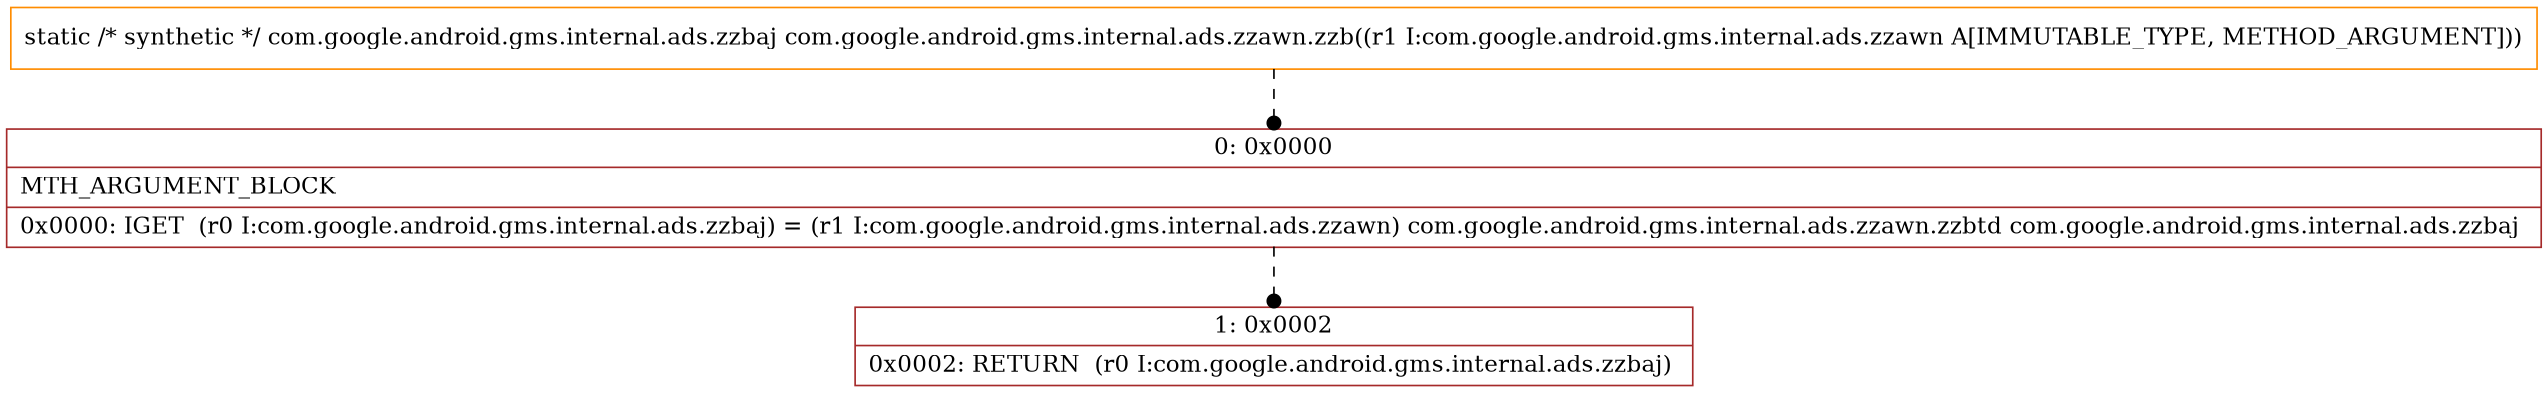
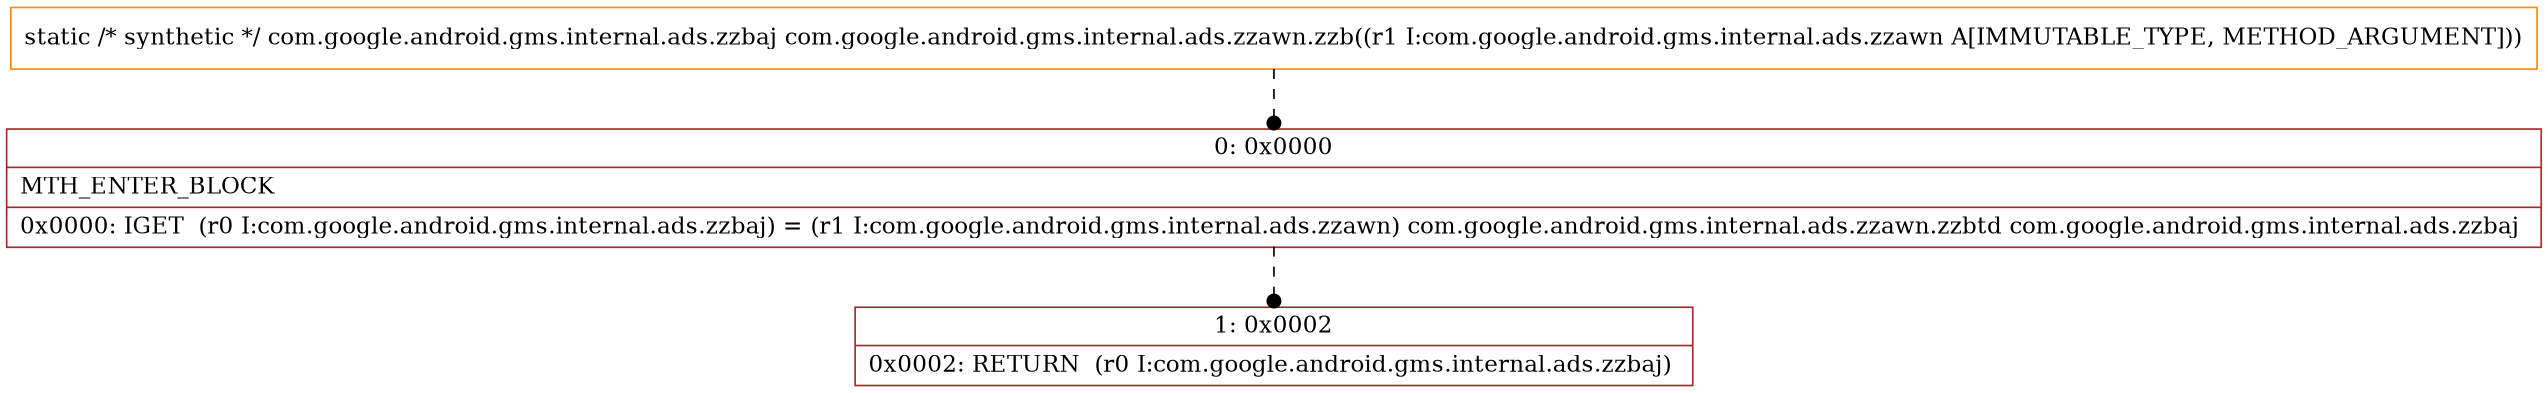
node "0: 0x0000": text "MTH_ARGUMENT_BLOCK" -> "MTH_ENTER_BLOCK"
